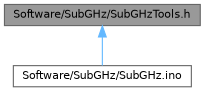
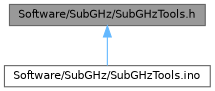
node "Software/SubGHz/SubGHz.ino": label "Software/SubGHz/SubGHz.ino" -> "Software/SubGHz/SubGHzTools.ino"
